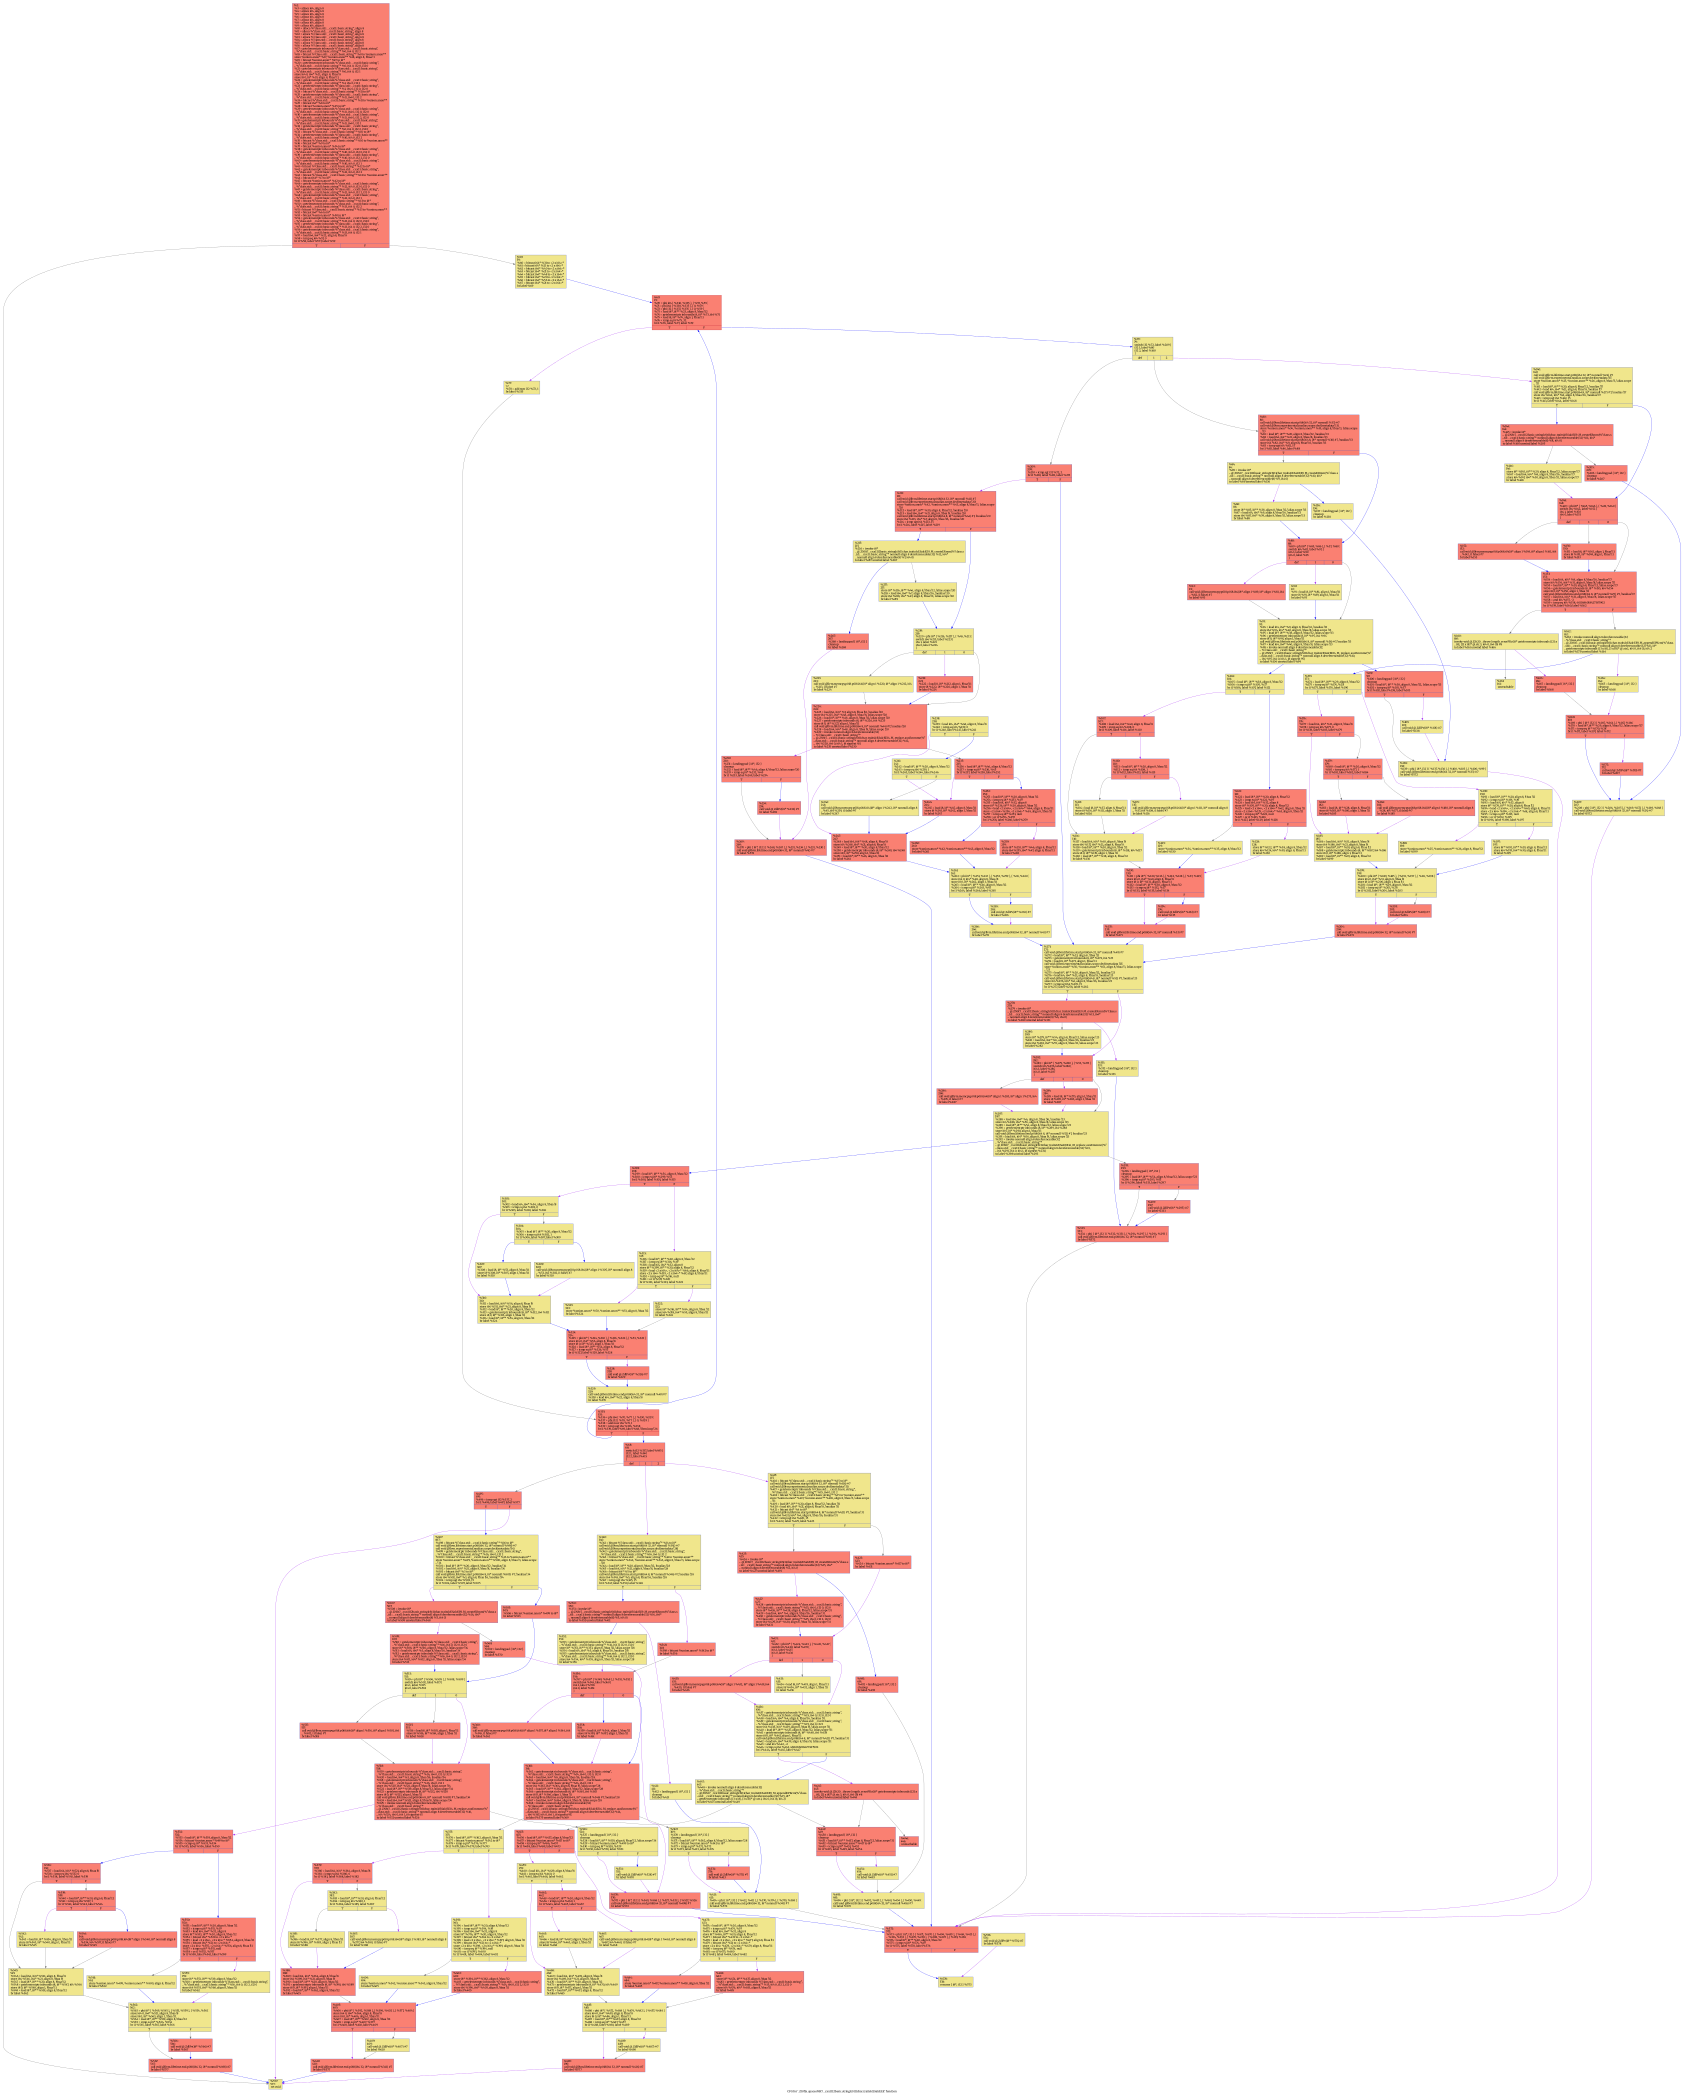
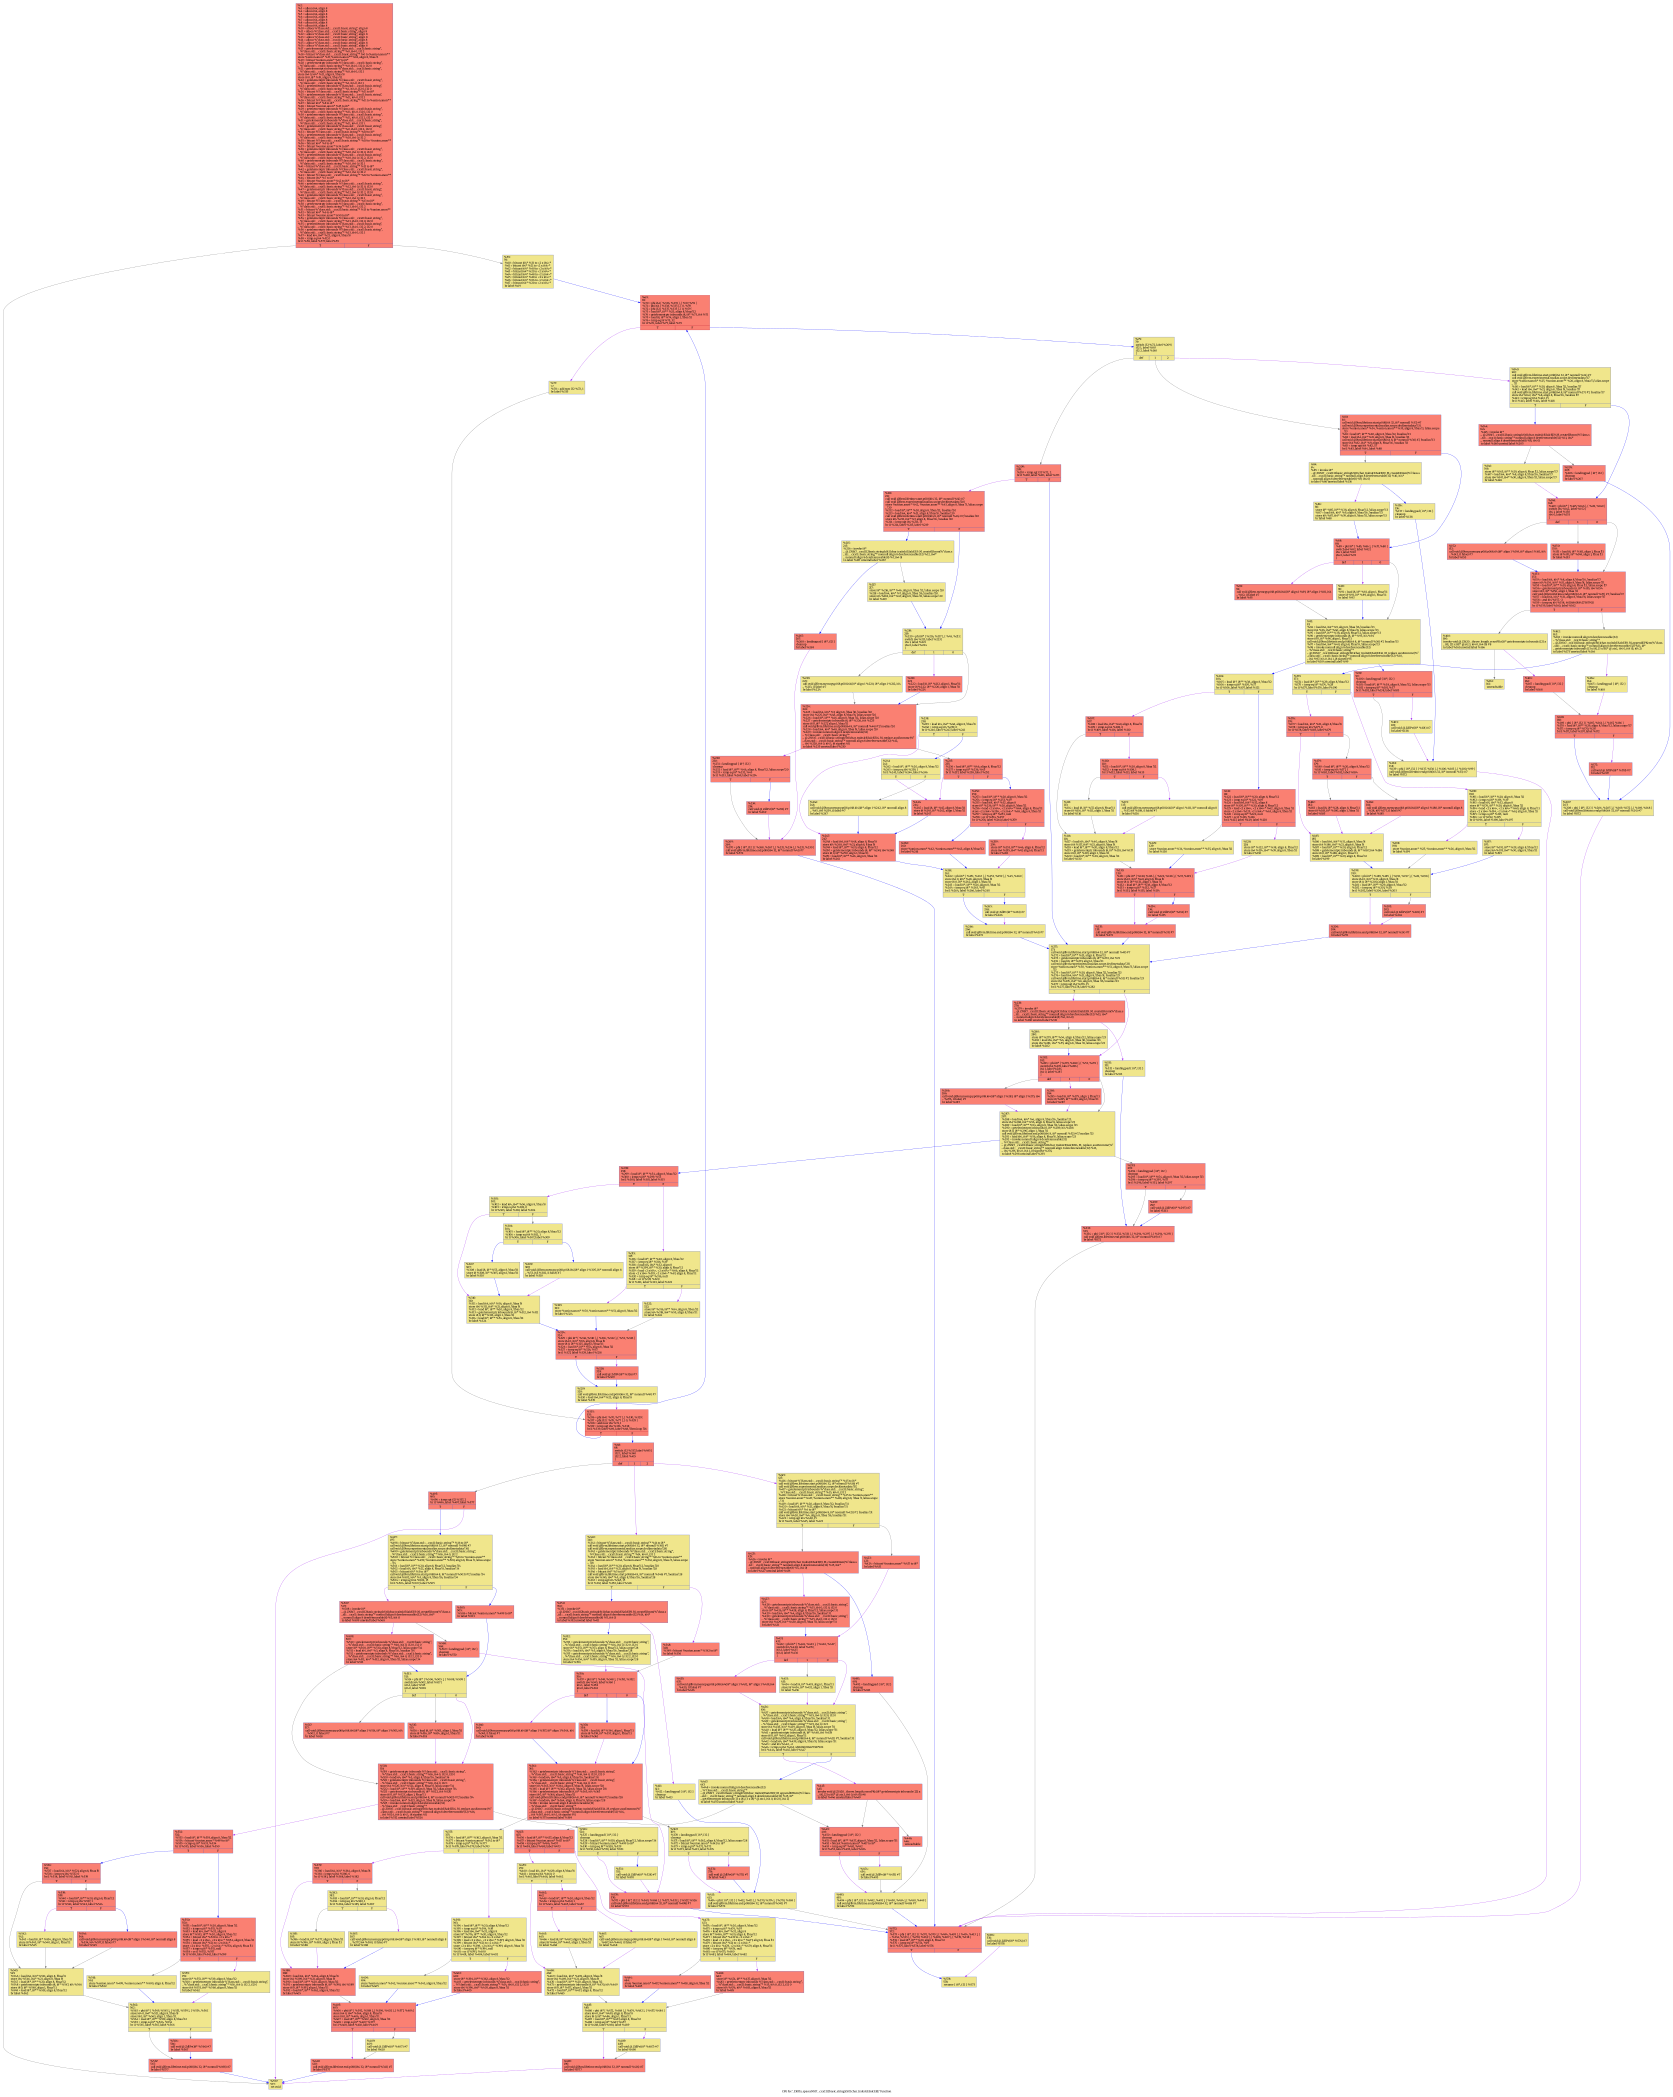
edge "%517:" -> "%518:": now "%509:" -> "%518:"
